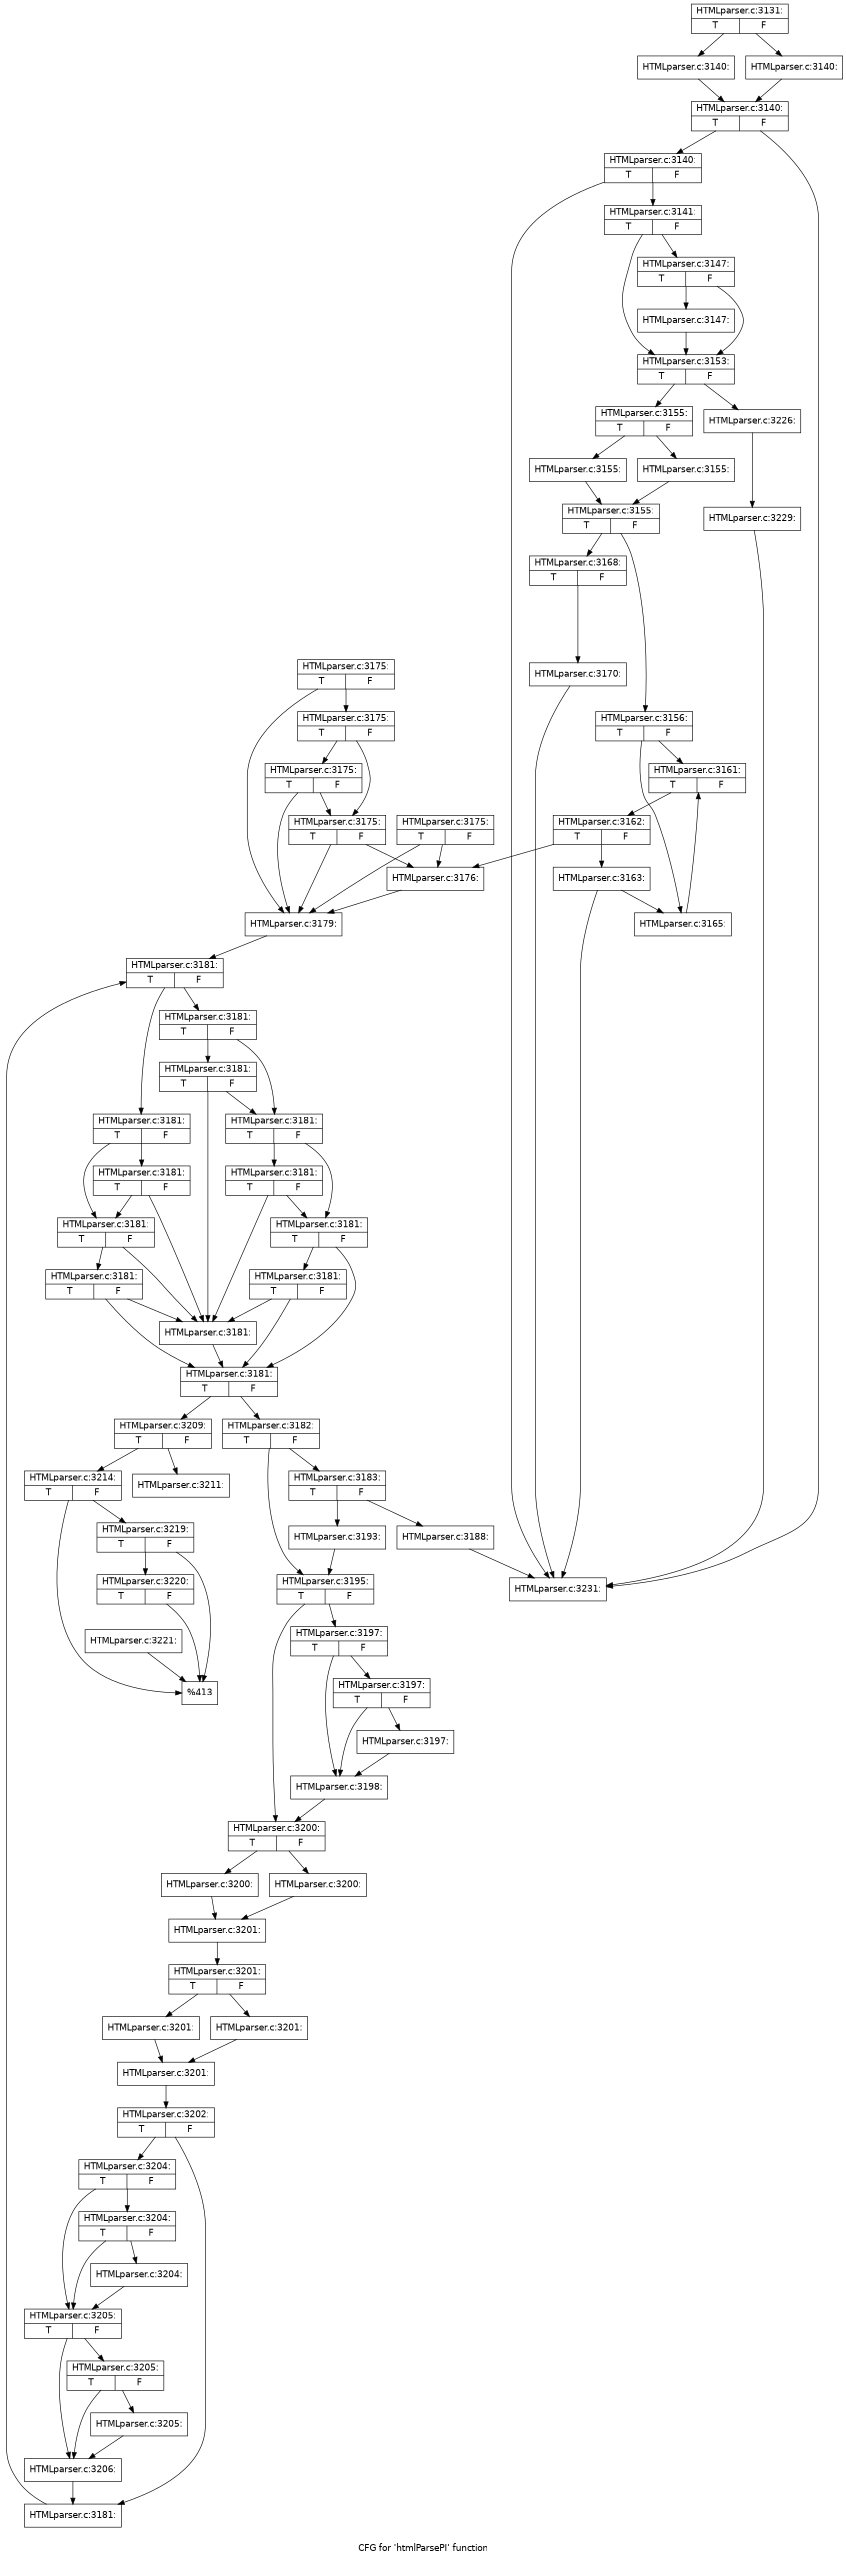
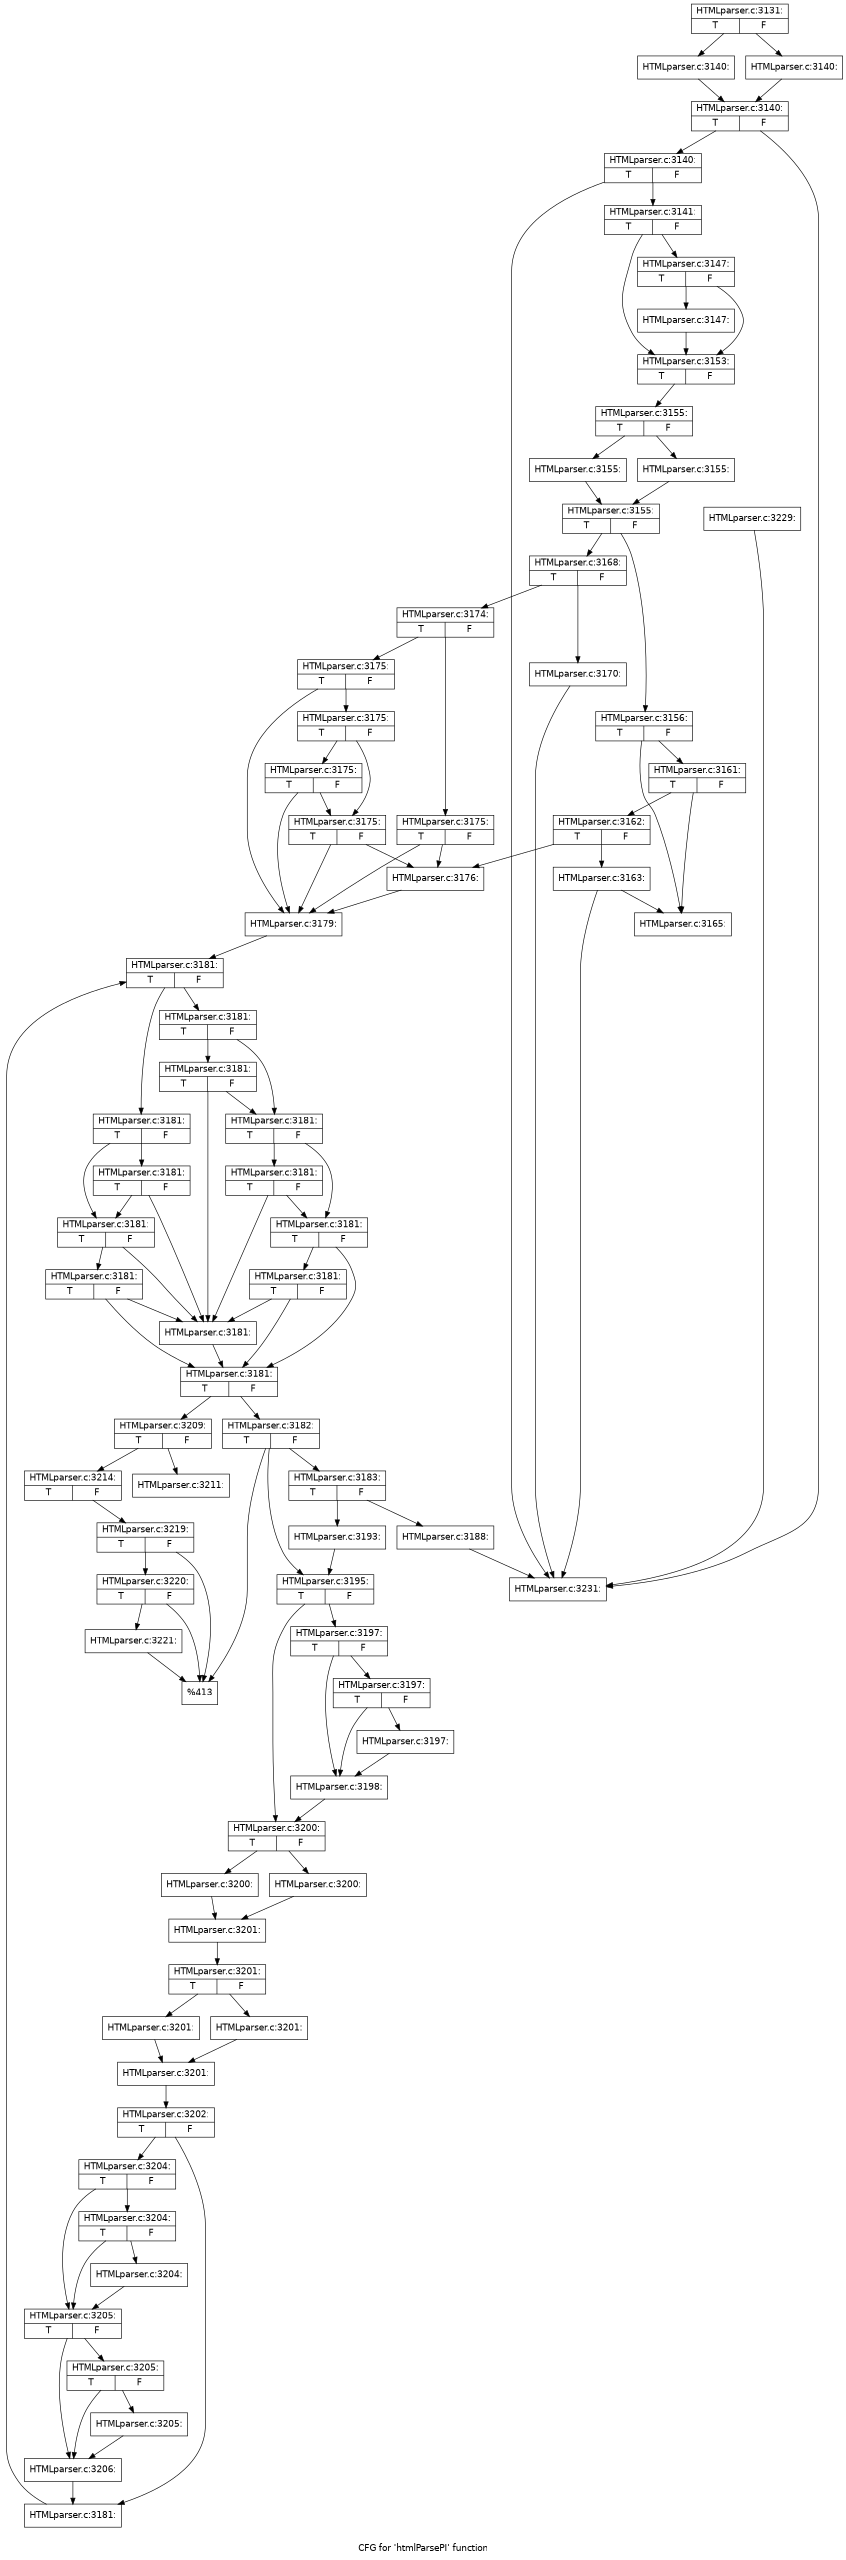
node "HTMLparser.c:3226:": removed
node "HTMLparser.c:3174:": added
edge "HTMLparser.c:3165:" -> "HTMLparser.c:3161:": reversed
edge "HTMLparser.c:3220:" -> "HTMLparser.c:3221:": added
edge "HTMLparser.c:3214:" -> "%413": now "HTMLparser.c:3182:" -> "%413"
